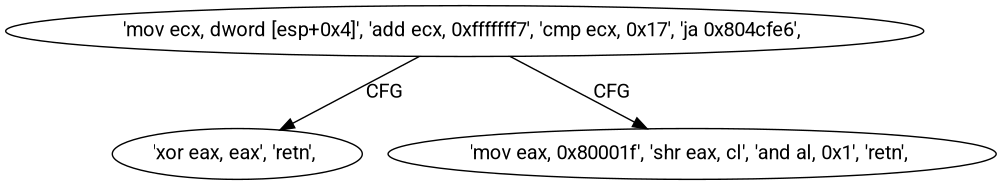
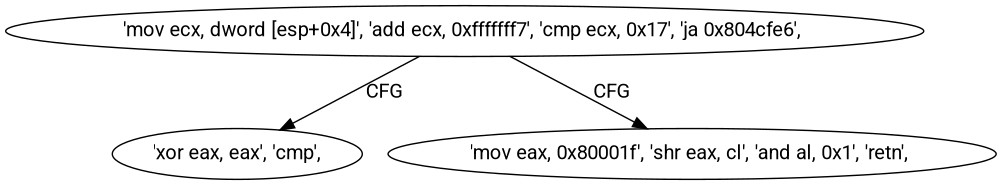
node "'xor eax, eax', 'retn',": label "'xor eax, eax', 'retn'," -> "'xor eax, eax', 'cmp',"
